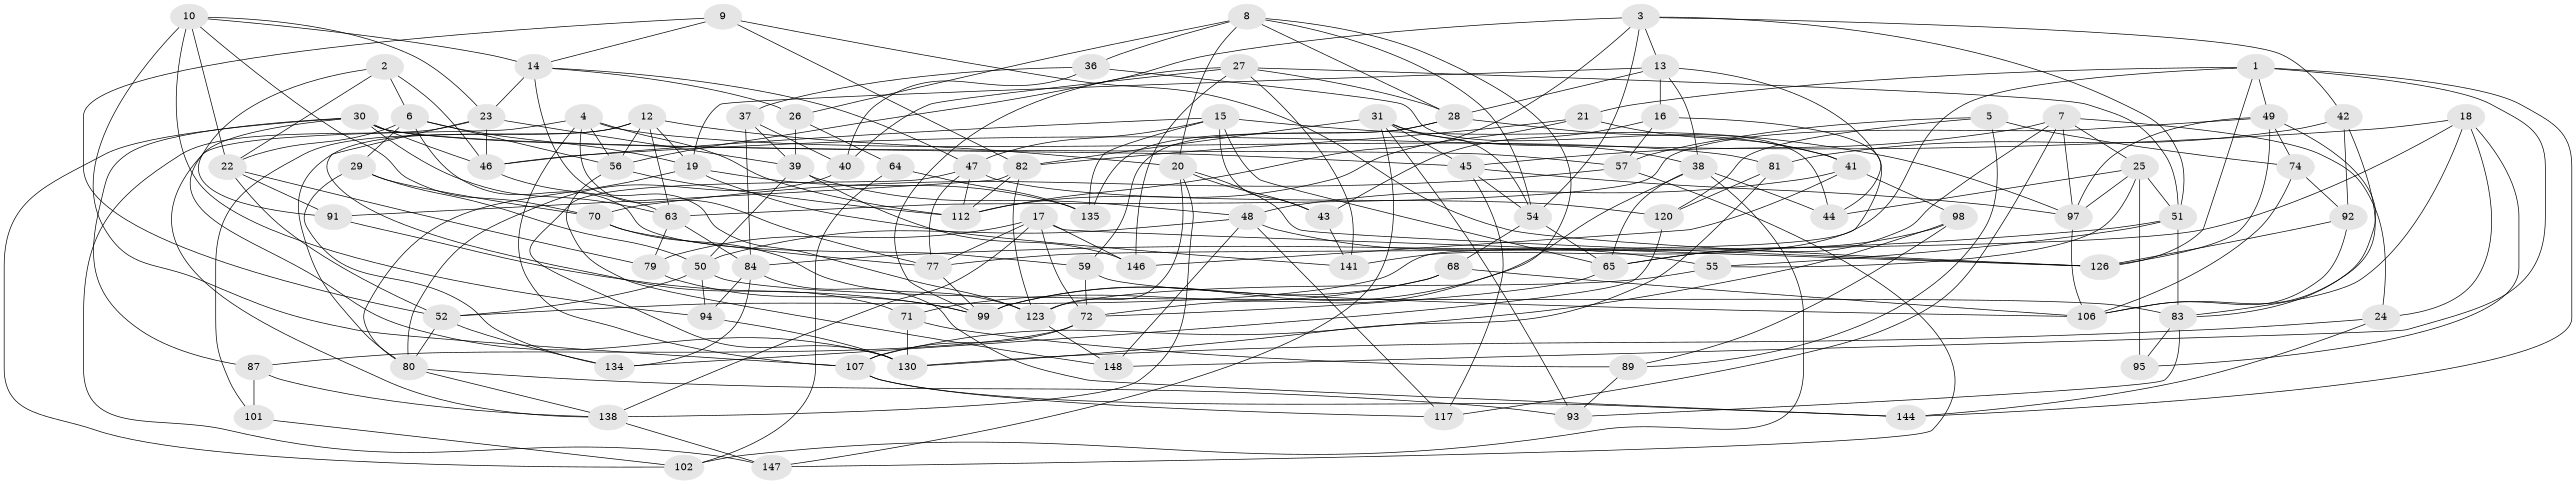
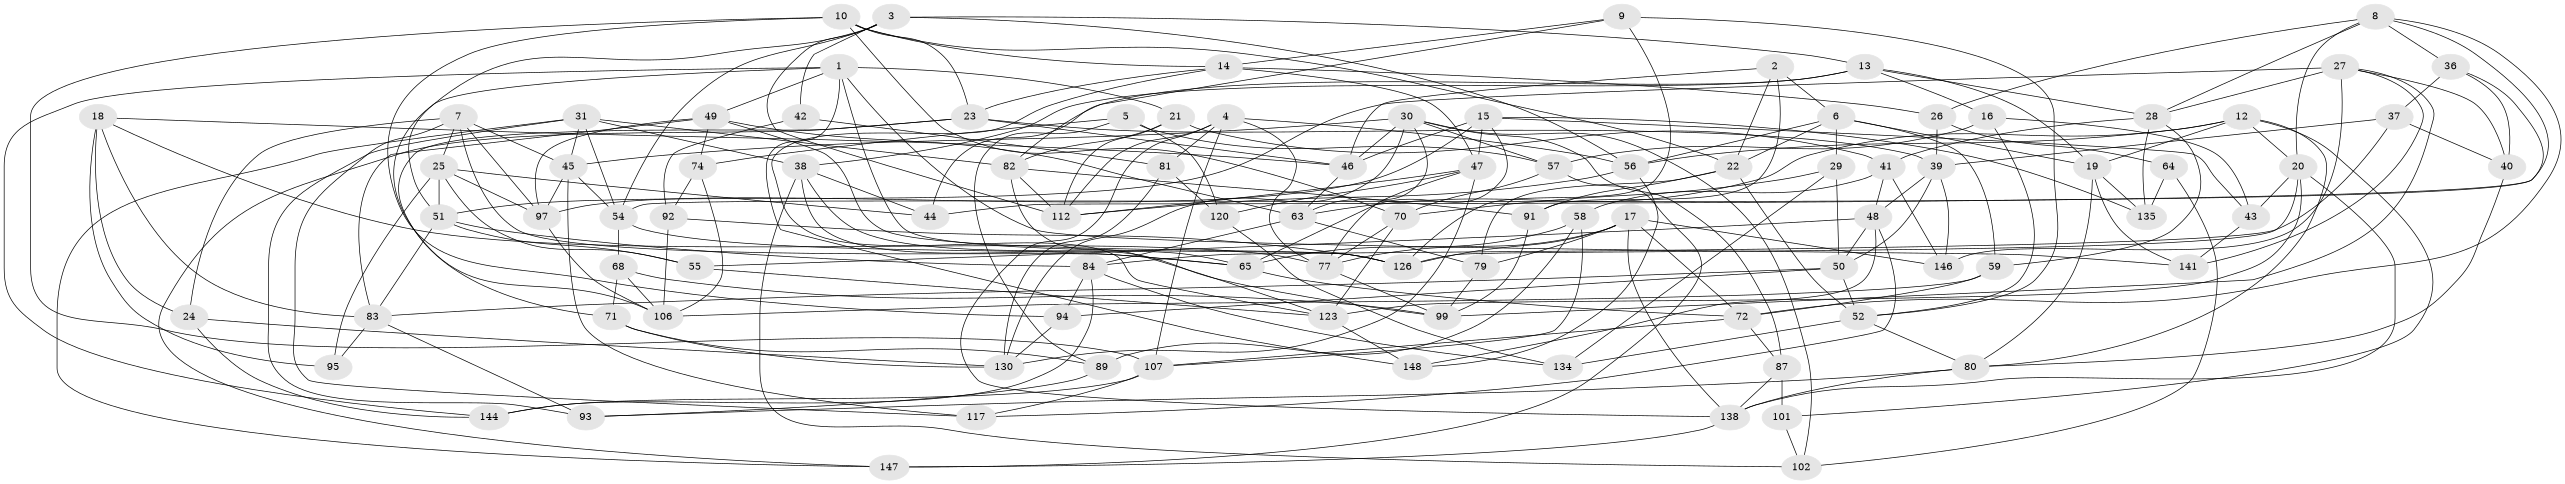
node "98": label "98" -> "58"
edge "42" -- "106": now "1" -- "106"
